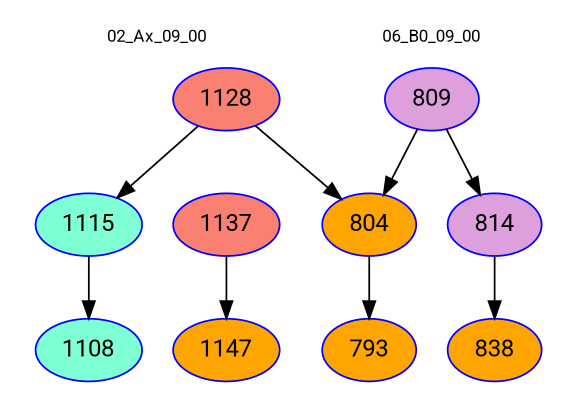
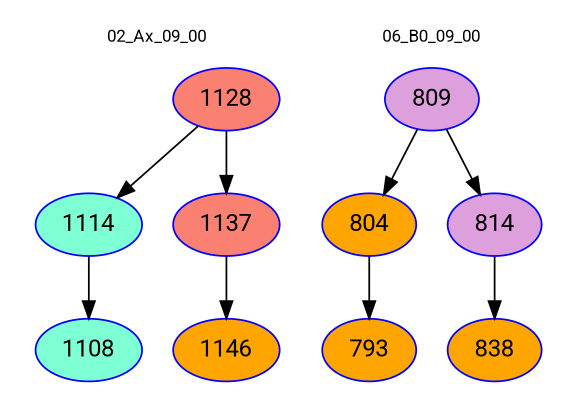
edge "1128" -> "804": now "1128" -> "1137"
node "1115": label "1115" -> "1114"
node "1147": label "1147" -> "1146"
